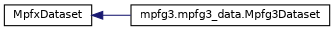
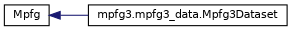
node "MpfxDataset": label "MpfxDataset" -> "Mpfg"
